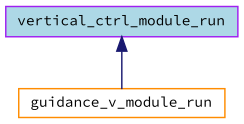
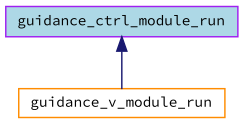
node "vertical_ctrl_module_run": label "vertical_ctrl_module_run" -> "guidance_ctrl_module_run"
